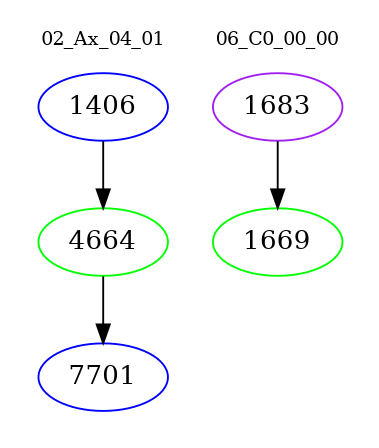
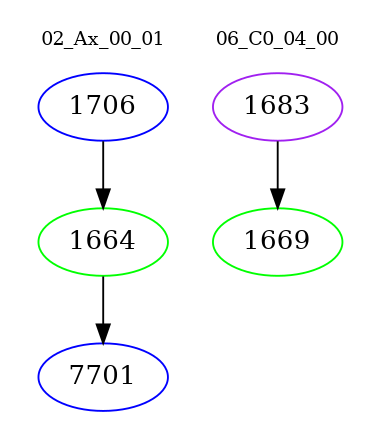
cluster "02_Ax_04_01": label "02_Ax_04_01" -> "02_Ax_00_01"
cluster "06_C0_00_00": label "06_C0_00_00" -> "06_C0_04_00"
node "1406": label "1406" -> "1706"
node "4664": label "4664" -> "1664"
